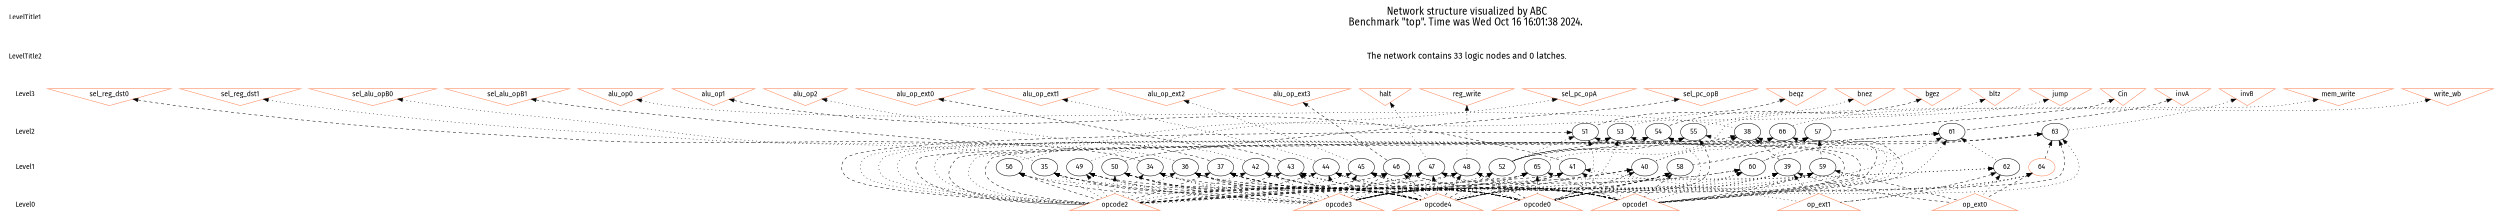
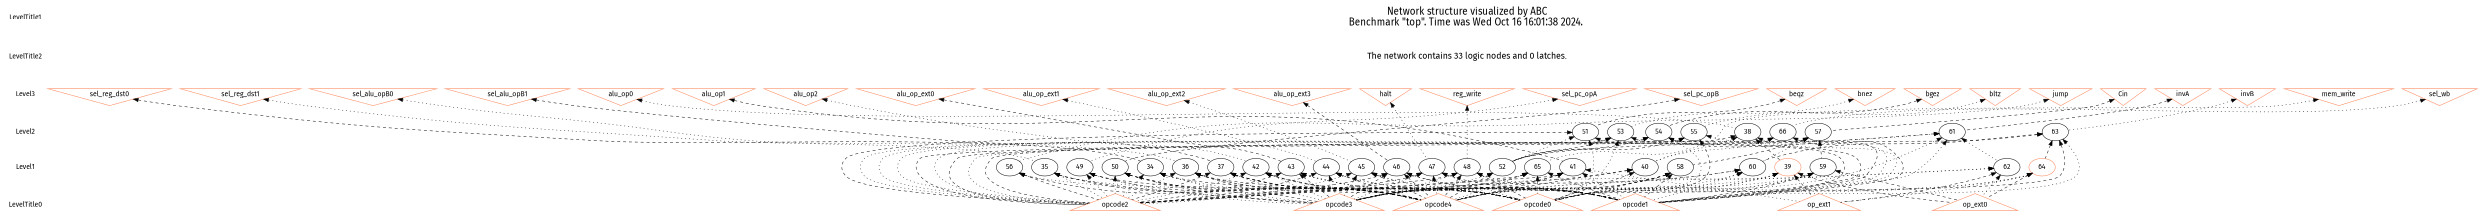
node "write_wb": label "write_wb" -> "sel_wb"
node "39": color black -> coral
node "Level0": label "Level0" -> "LevelTitle0"
